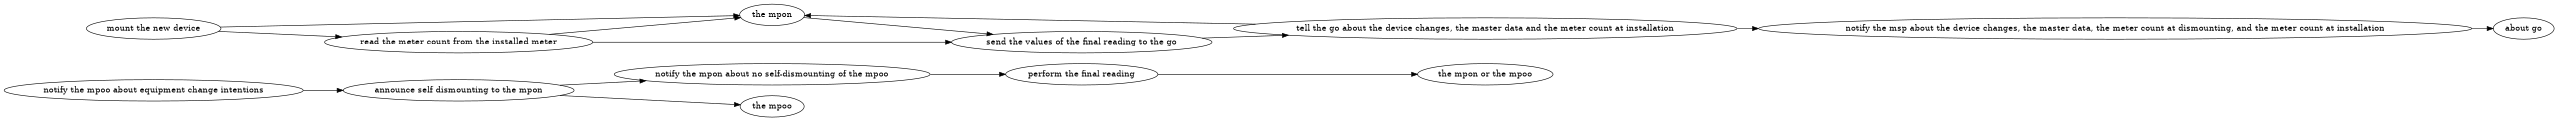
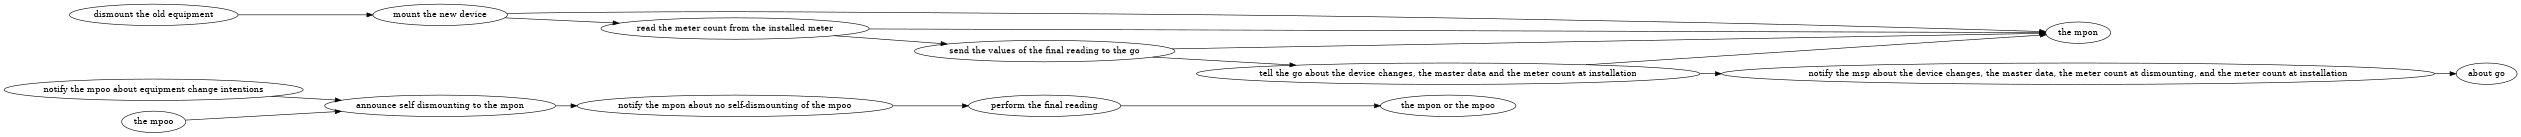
node "dismount the old equipment": added
edge "the mpon" -> "send the values of the final reading to the go": reversed
edge "announce self dismounting to the mpon" -> "the mpoo": reversed
